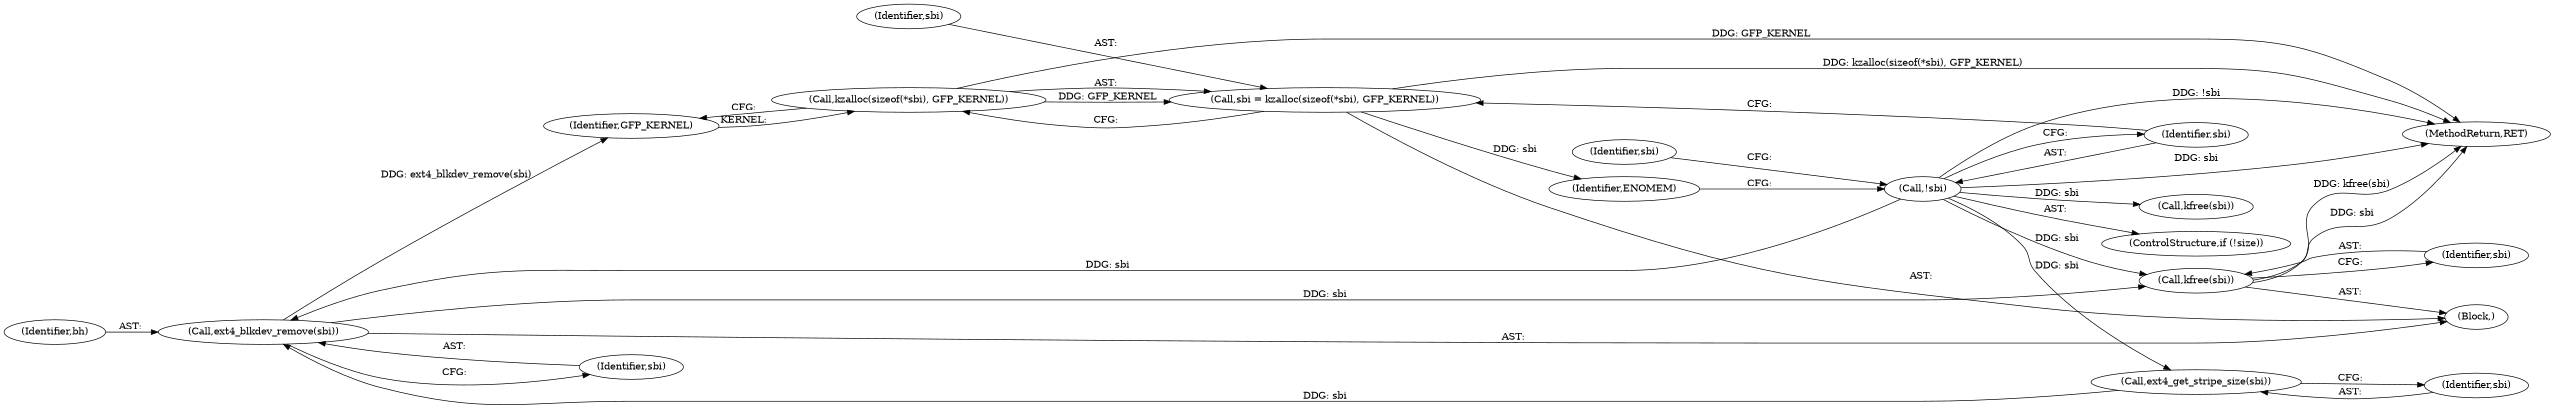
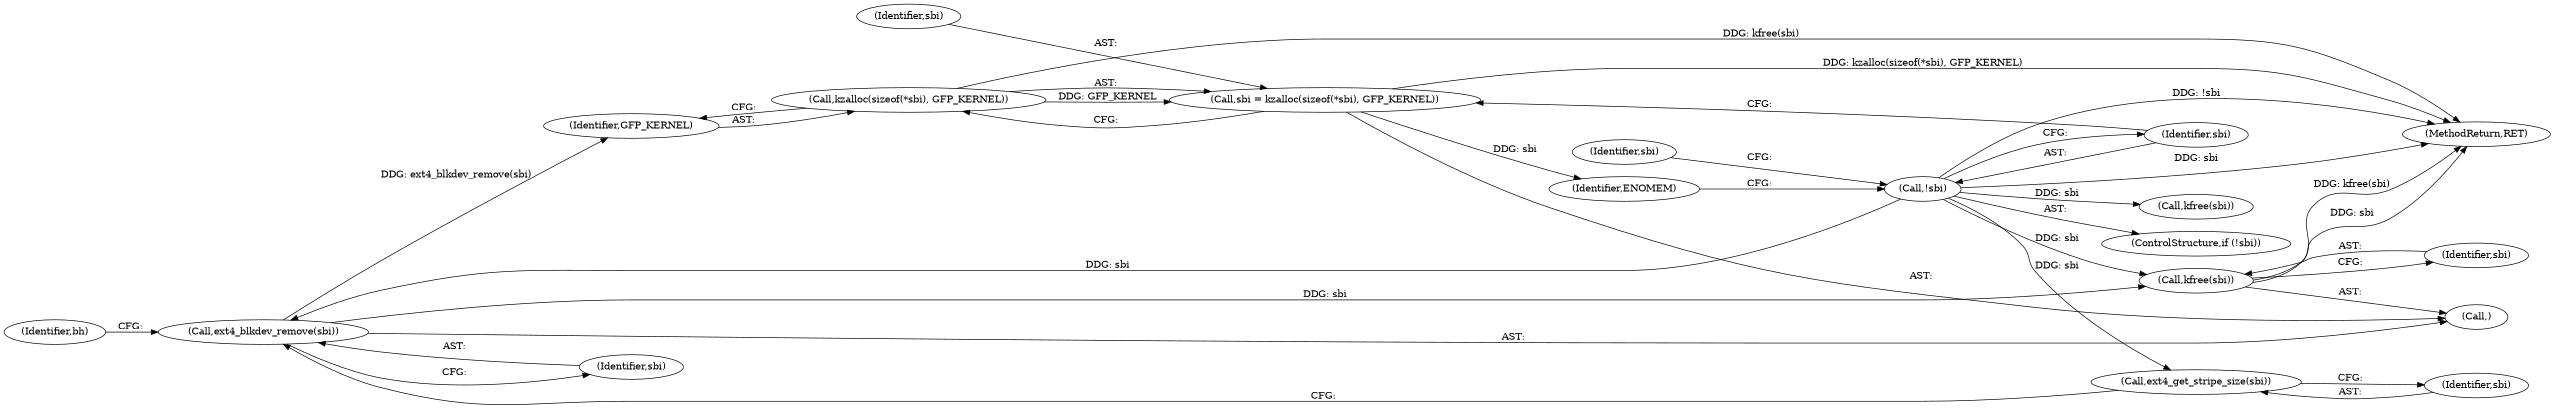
edge "(Call,kzalloc(sizeof(*sbi), GFP_KERNEL))" -> "(MethodReturn,RET)": label "DDG: GFP_KERNEL" -> "DDG: kfree(sbi)"
edge "(Identifier,GFP_KERNEL)" -> "(Call,kzalloc(sizeof(*sbi), GFP_KERNEL))": label "KERNEL: " -> "AST: "
node "(ControlStructure,if (!size))": label "(ControlStructure,if (!size))" -> "(ControlStructure,if (!sbi))"
node "(Block,)": label "(Block,)" -> "(Call,)"
edge "(Identifier,bh)" -> "(Call,ext4_blkdev_remove(sbi))": label "AST: " -> "CFG: "
edge "(Call,ext4_get_stripe_size(sbi))" -> "(Call,ext4_blkdev_remove(sbi))": label "DDG: sbi" -> "CFG: "
